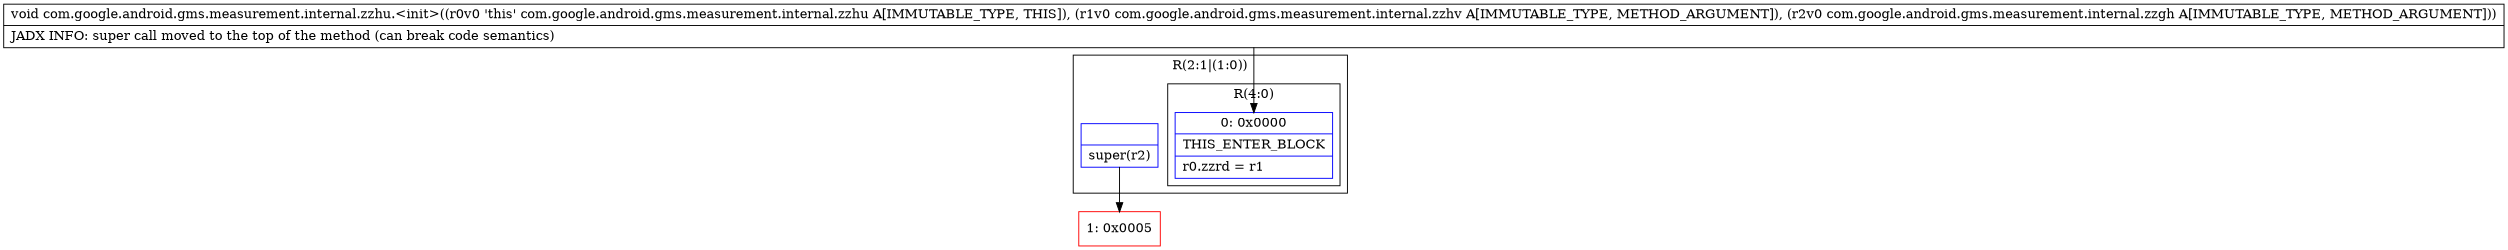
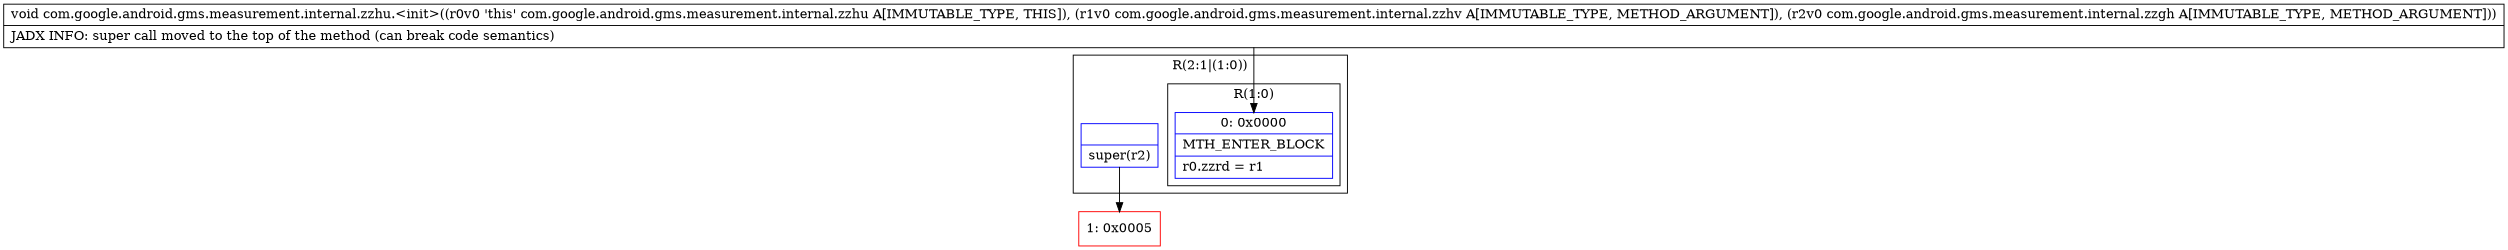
cluster "R(4:0)": label "R(4:0)" -> "R(1:0)"
node "0: 0x0000": text "THIS_ENTER_BLOCK" -> "MTH_ENTER_BLOCK"
